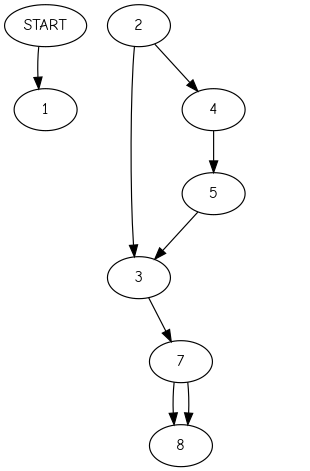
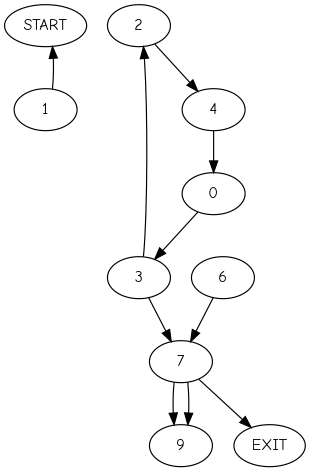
edge "START" -> "1": reversed
edge "2" -> "3": reversed
node "5": label "5" -> "0"
node "6": added
node "8": label "8" -> "9"
node "EXIT": added
